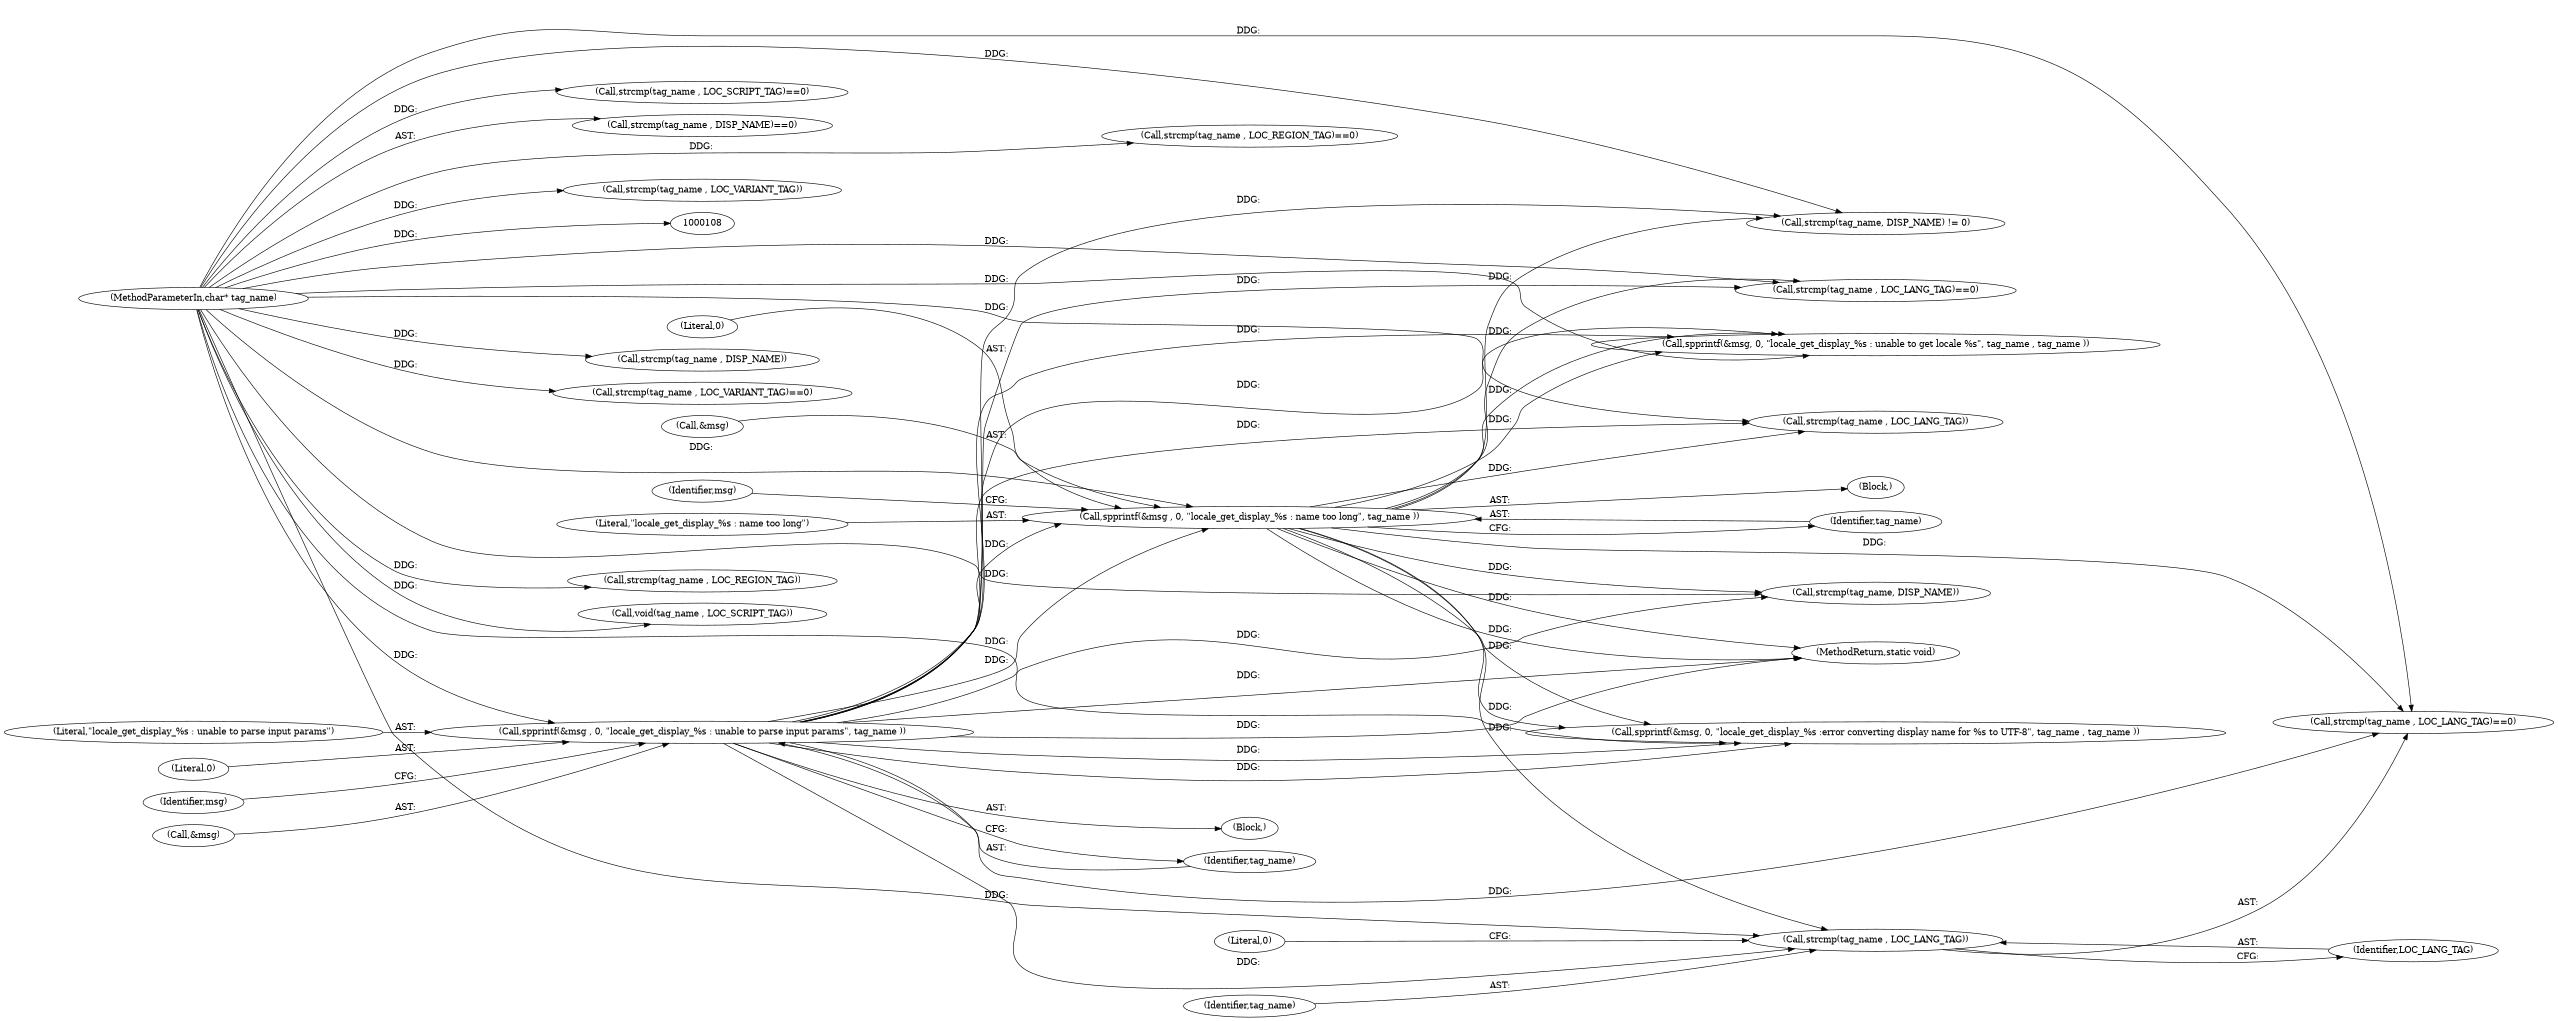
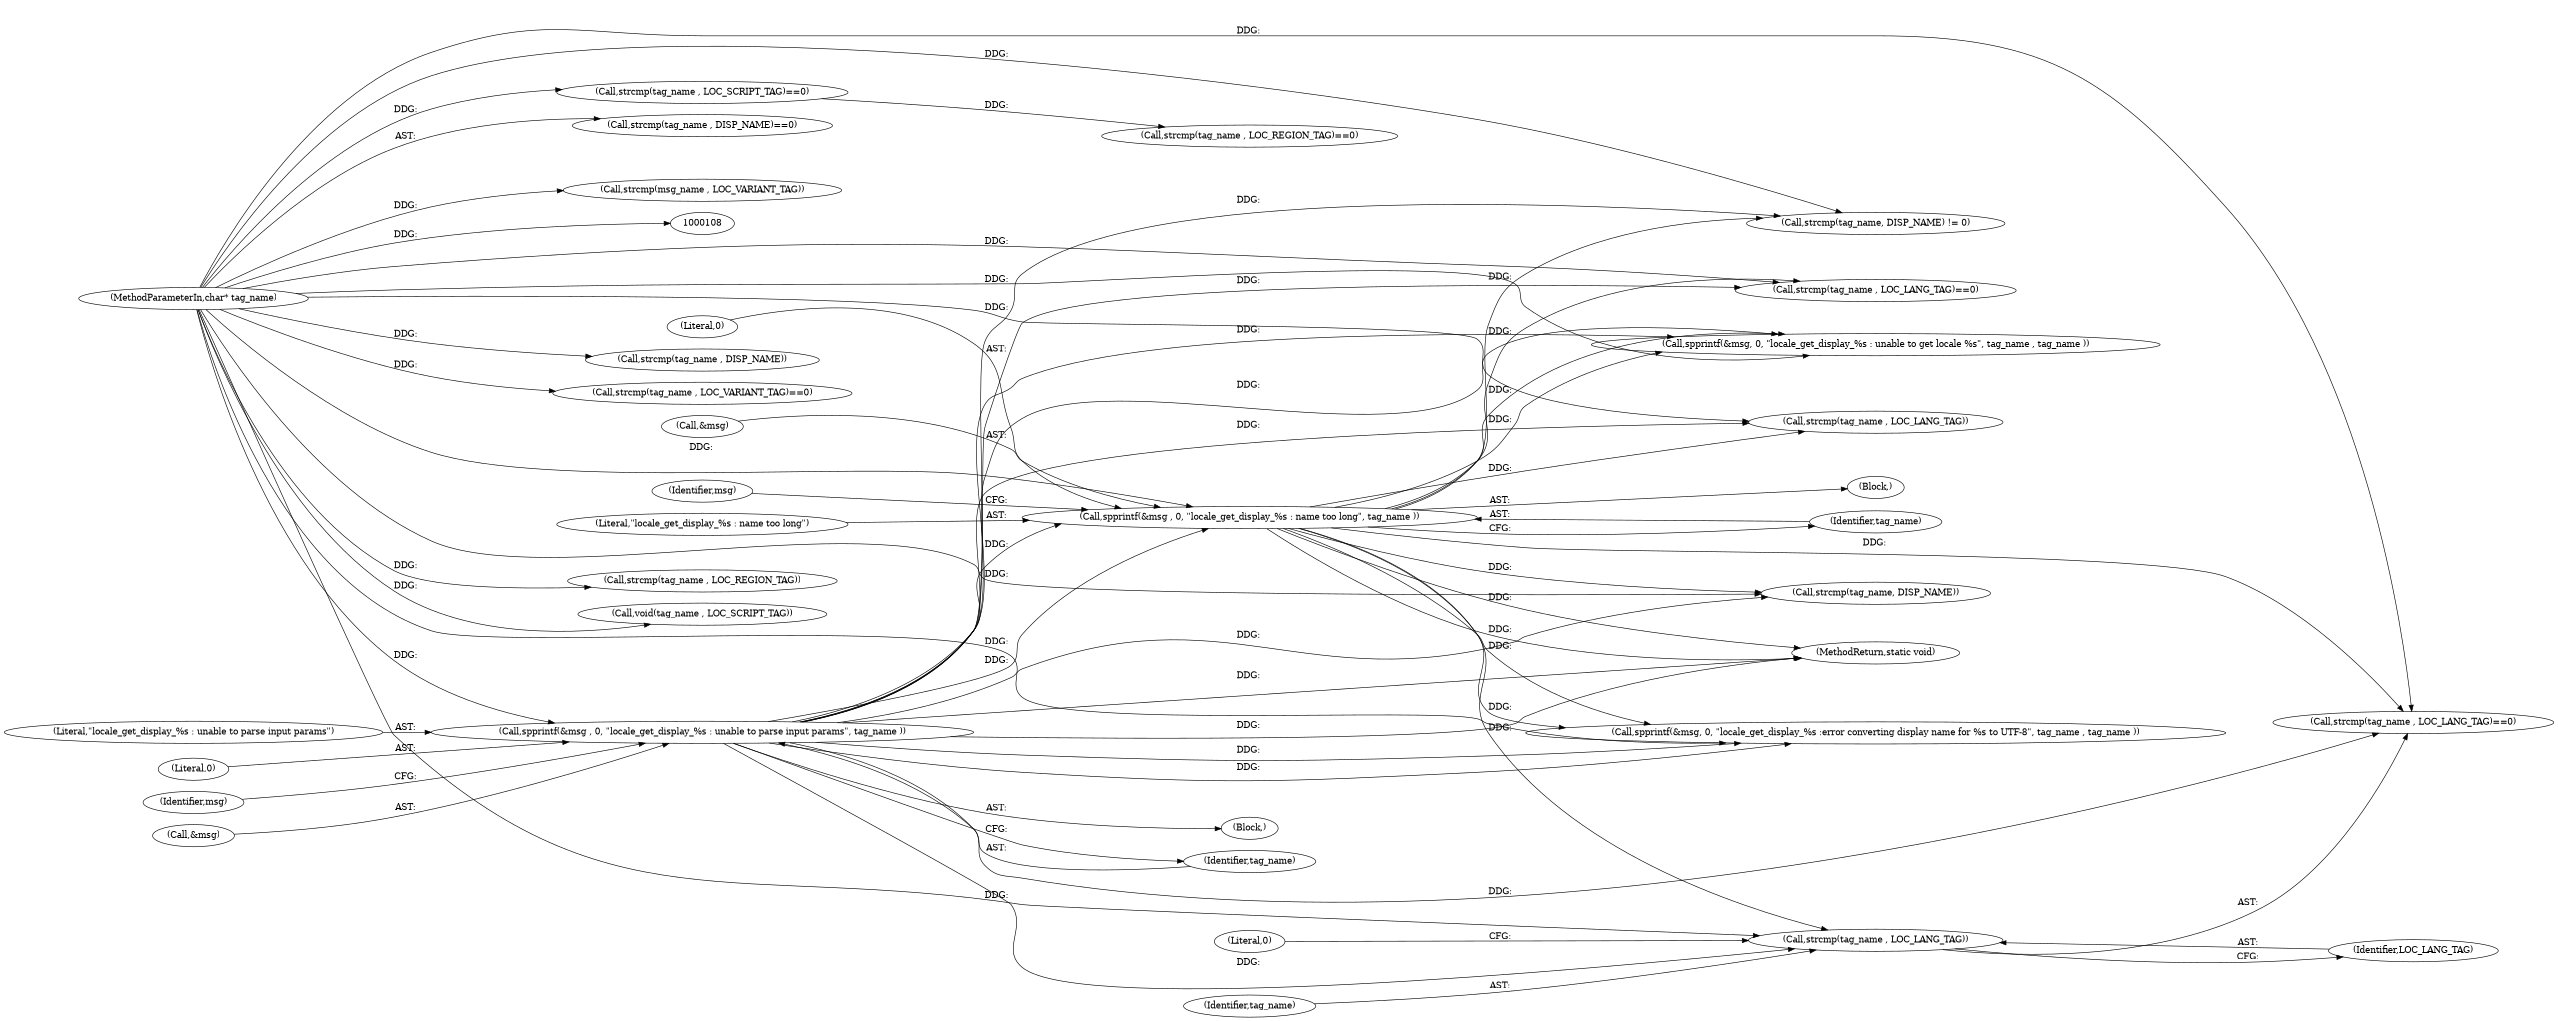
edge "(MethodParameterIn,char* tag_name)" -> "(Call,strcmp(tag_name , LOC_REGION_TAG)==0)": now "(Call,strcmp(tag_name , LOC_SCRIPT_TAG)==0)" -> "(Call,strcmp(tag_name , LOC_REGION_TAG)==0)"
node "(Call,strcmp(tag_name , LOC_VARIANT_TAG))": label "(Call,strcmp(tag_name , LOC_VARIANT_TAG))" -> "(Call,strcmp(msg_name , LOC_VARIANT_TAG))"
